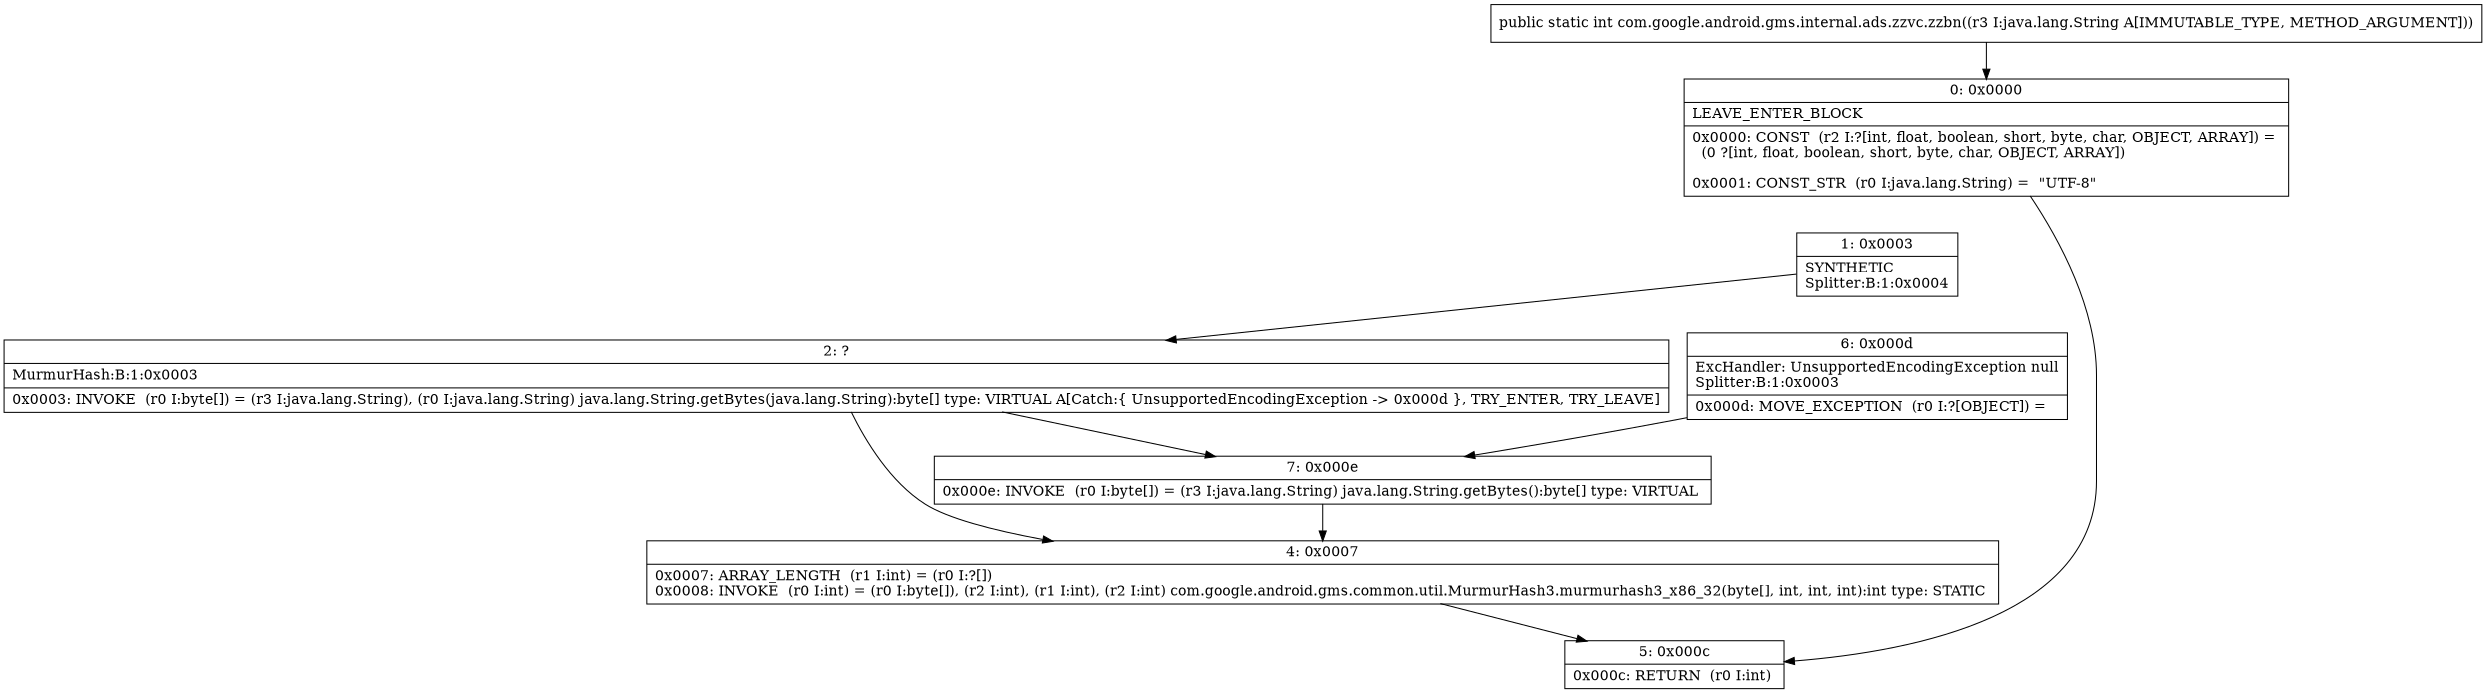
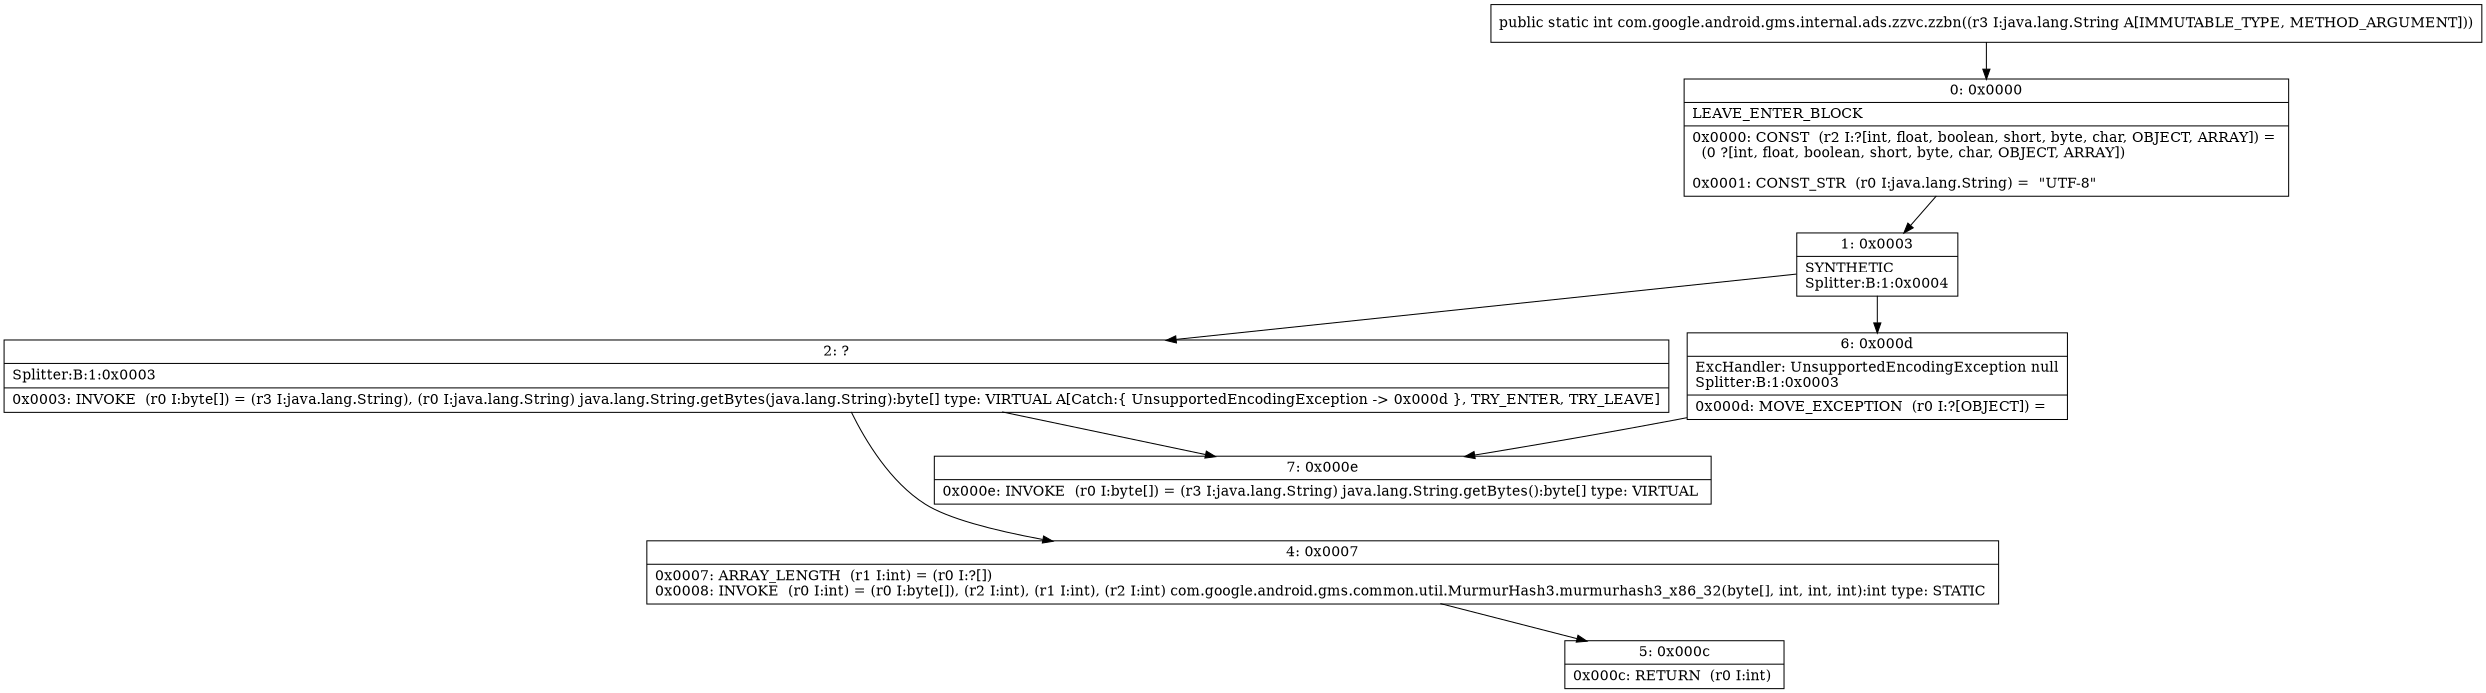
edge "1: 0x0003" -> "6: 0x000d": added
node "2: ?": text "MurmurHash:B:1:0x0003" -> "Splitter:B:1:0x0003"
edge "7: 0x000e" -> "4: 0x0007": removed
edge "0: 0x0000" -> "5: 0x000c": now "0: 0x0000" -> "1: 0x0003"
